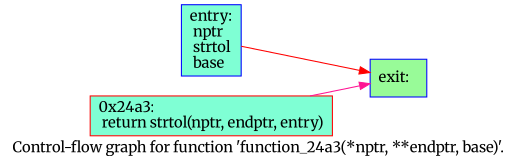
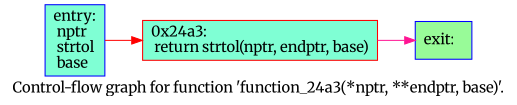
edge "entry:" -> "exit:": now "entry:" -> "0x24a3:"
node "0x24a3:": text "return strtol(nptr, endptr, entry)" -> "return strtol(nptr, endptr, base)"
